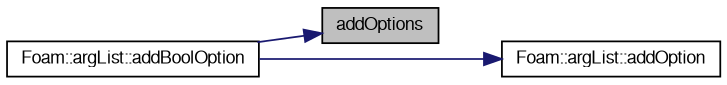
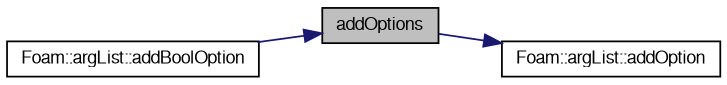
edge "Foam::argList::addBoolOption" -> "Foam::argList::addOption": now "addOptions" -> "Foam::argList::addOption"
